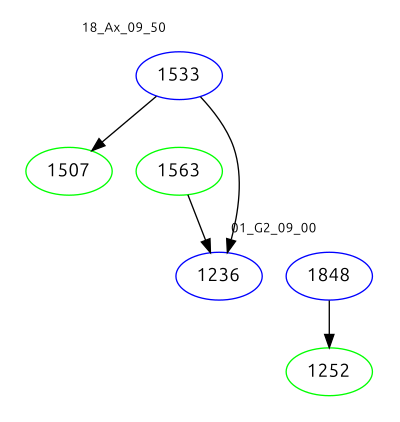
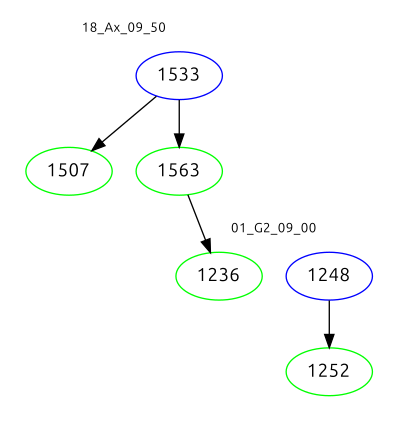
edge "1533" -> "1236": now "1533" -> "1563"
node "1236": color blue -> green
node "1848": label "1848" -> "1248"
